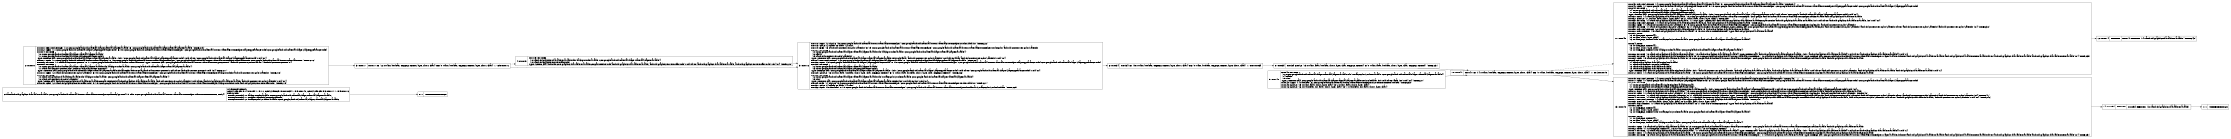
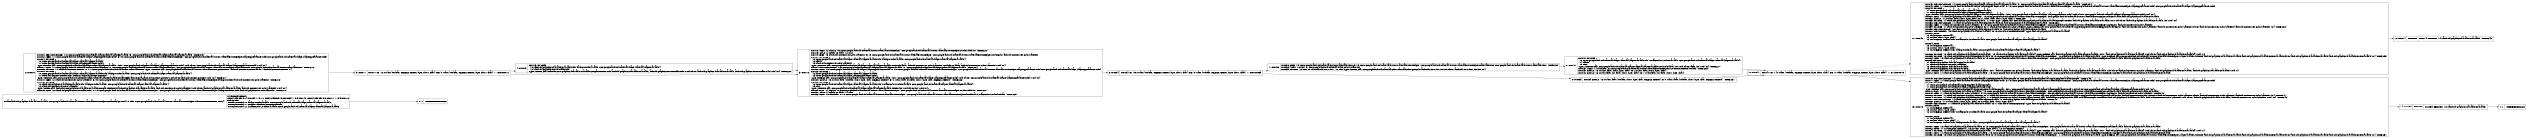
node "7: 0x0036": added
